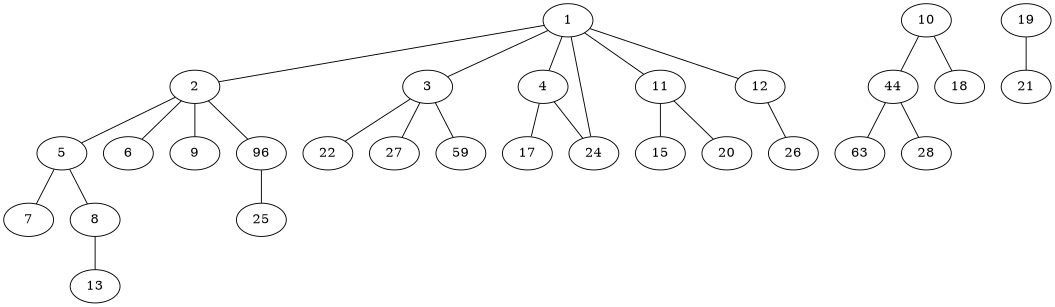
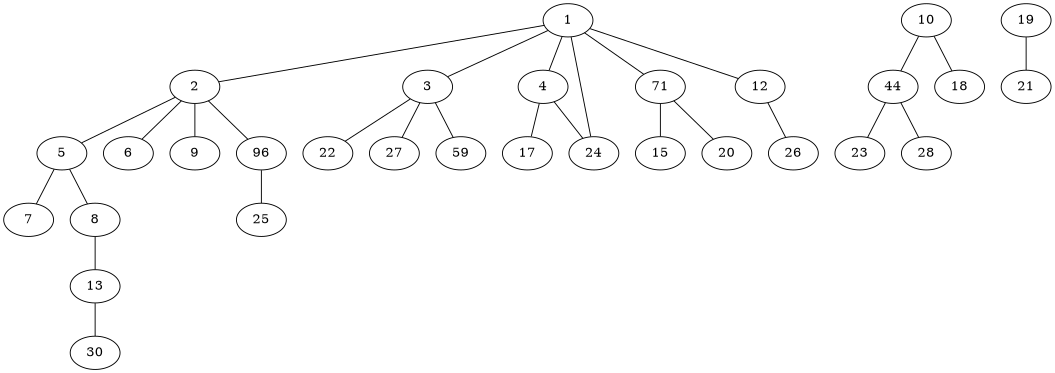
node "11": label "11" -> "71"
node "63": label "63" -> "23"
node "30": added
